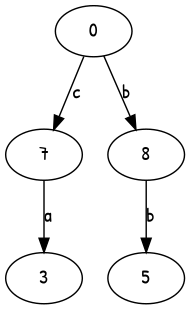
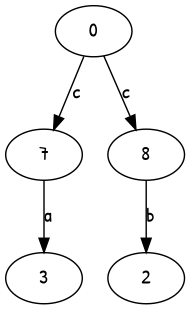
edge "0" -> "8": label "b" -> "c"
node "5": label "5" -> "2"
